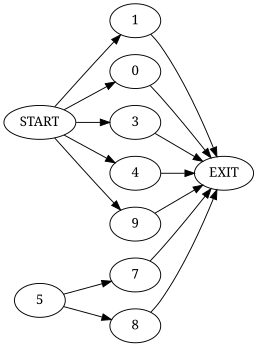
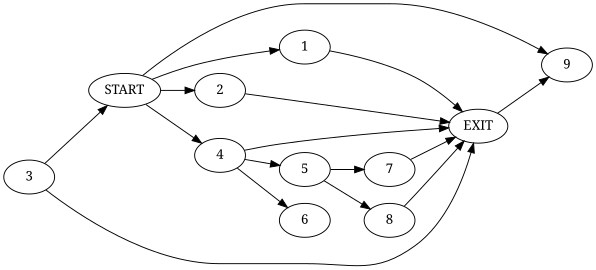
node "0": label "0" -> "2"
edge "START" -> "3": reversed
edge "4" -> "5": added
edge "9" -> "EXIT": reversed
node "6": added
